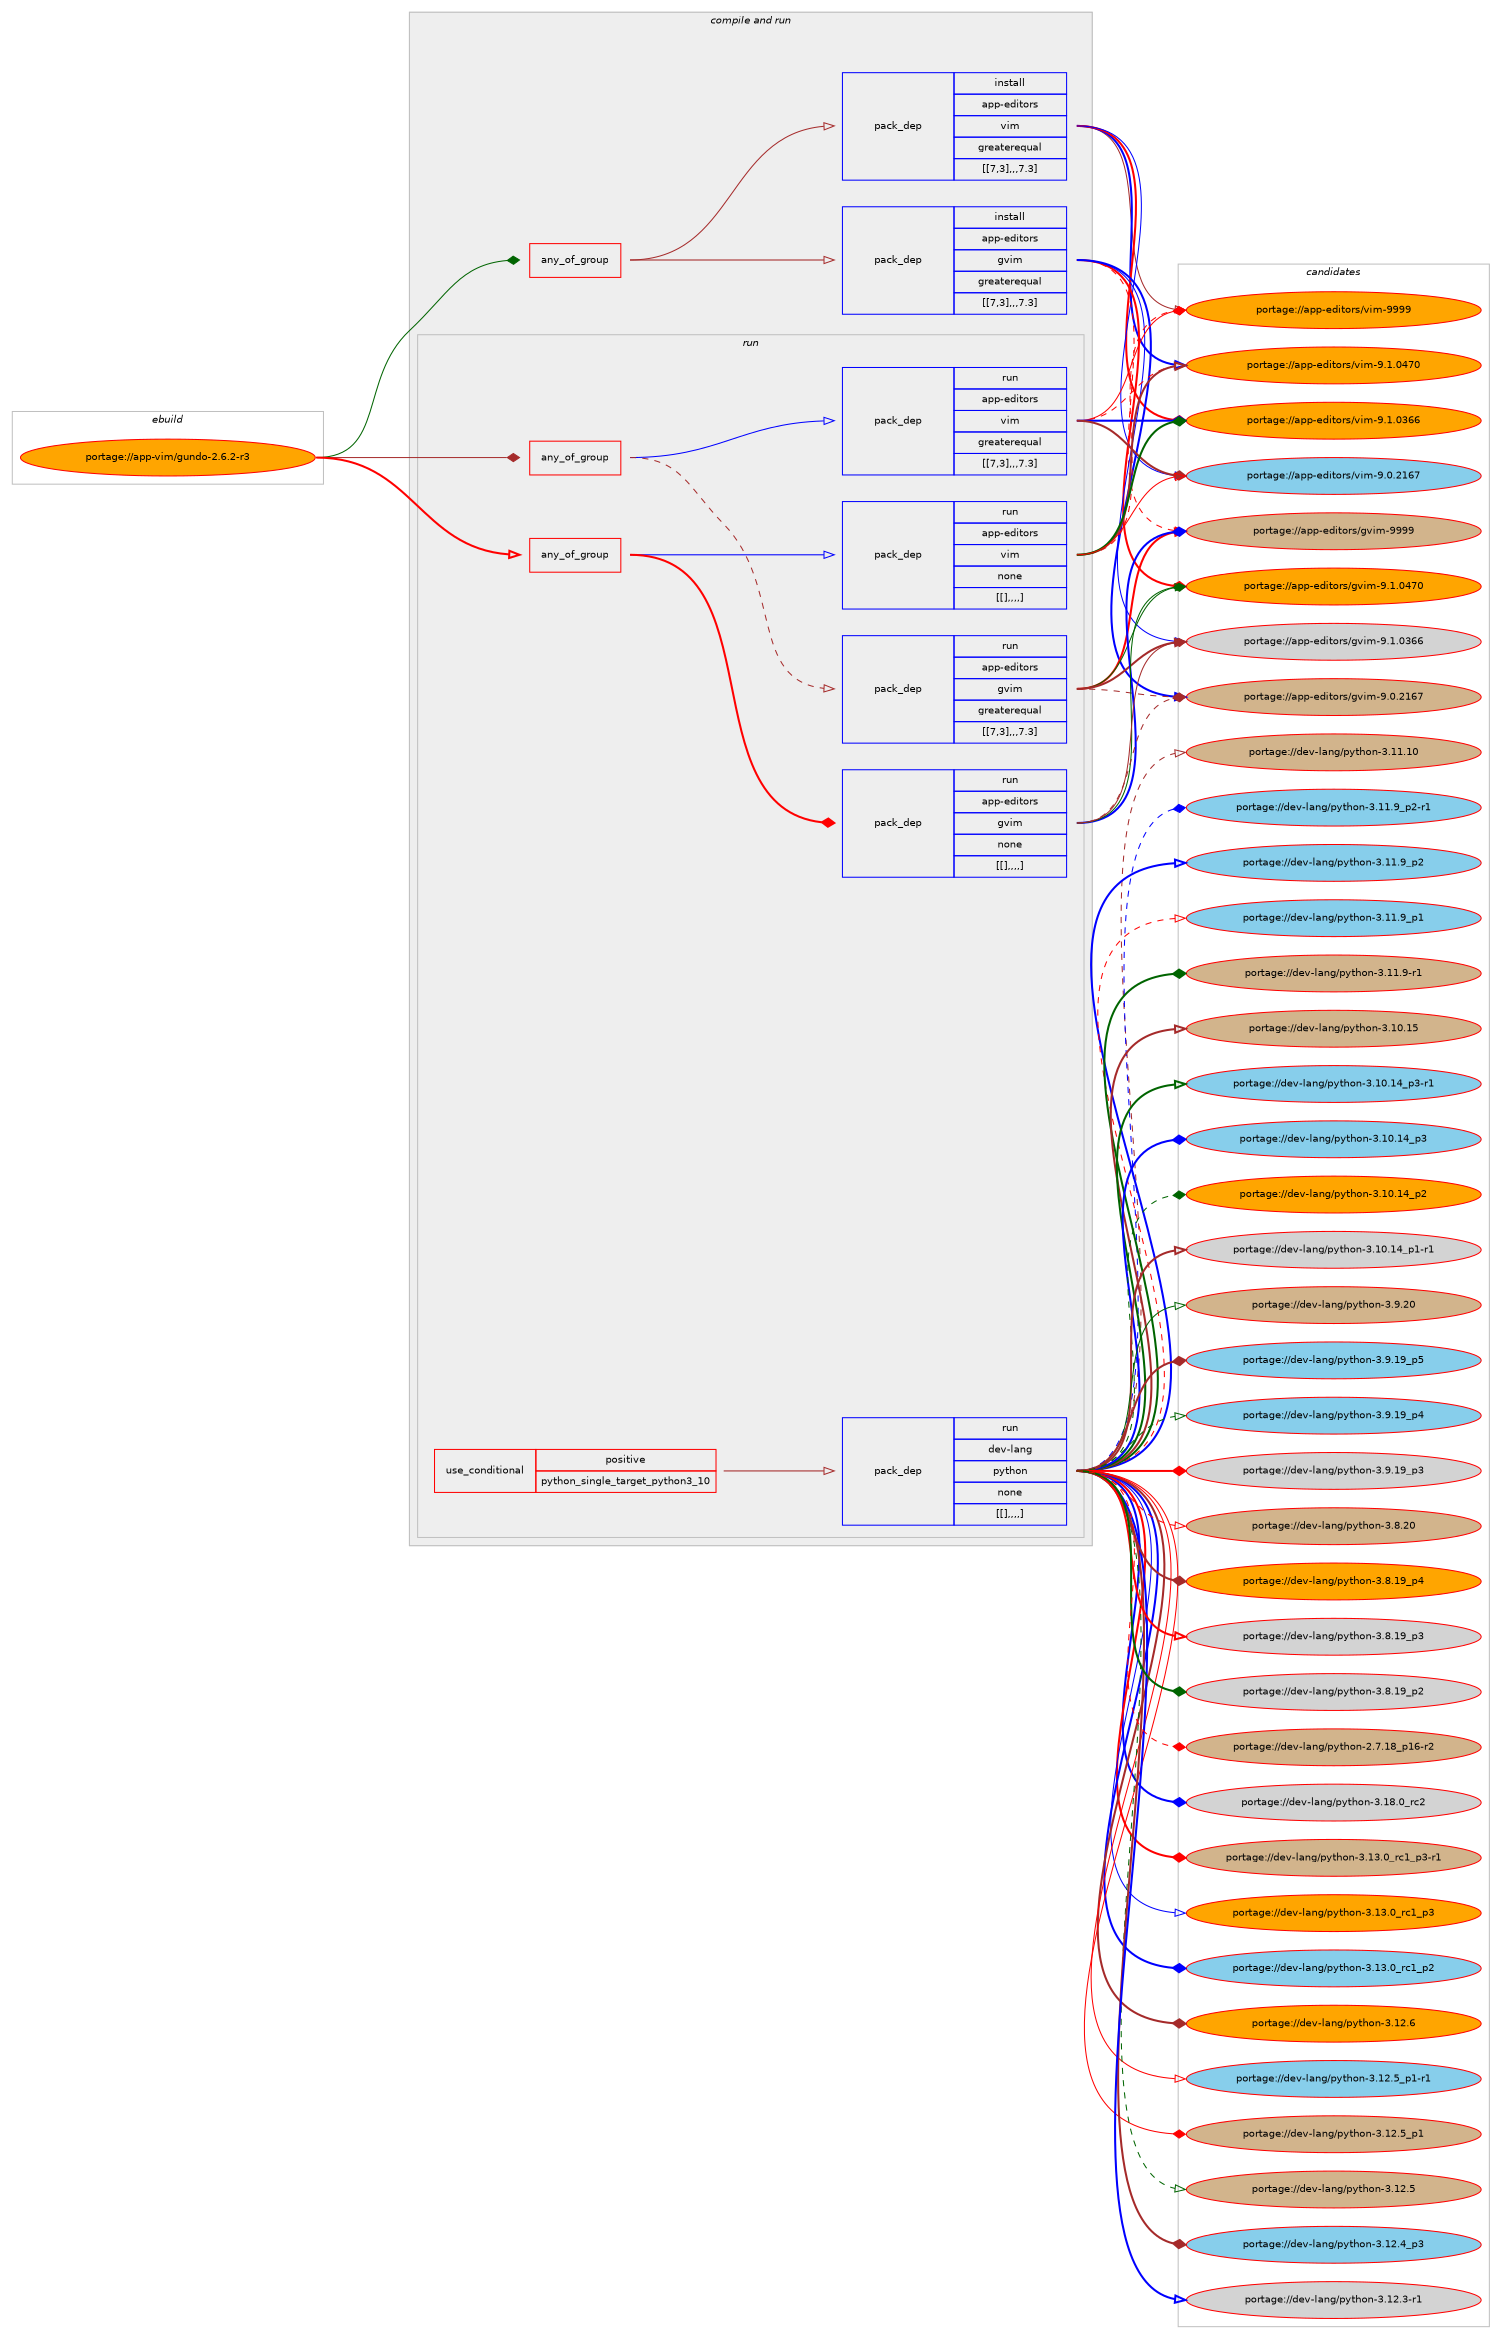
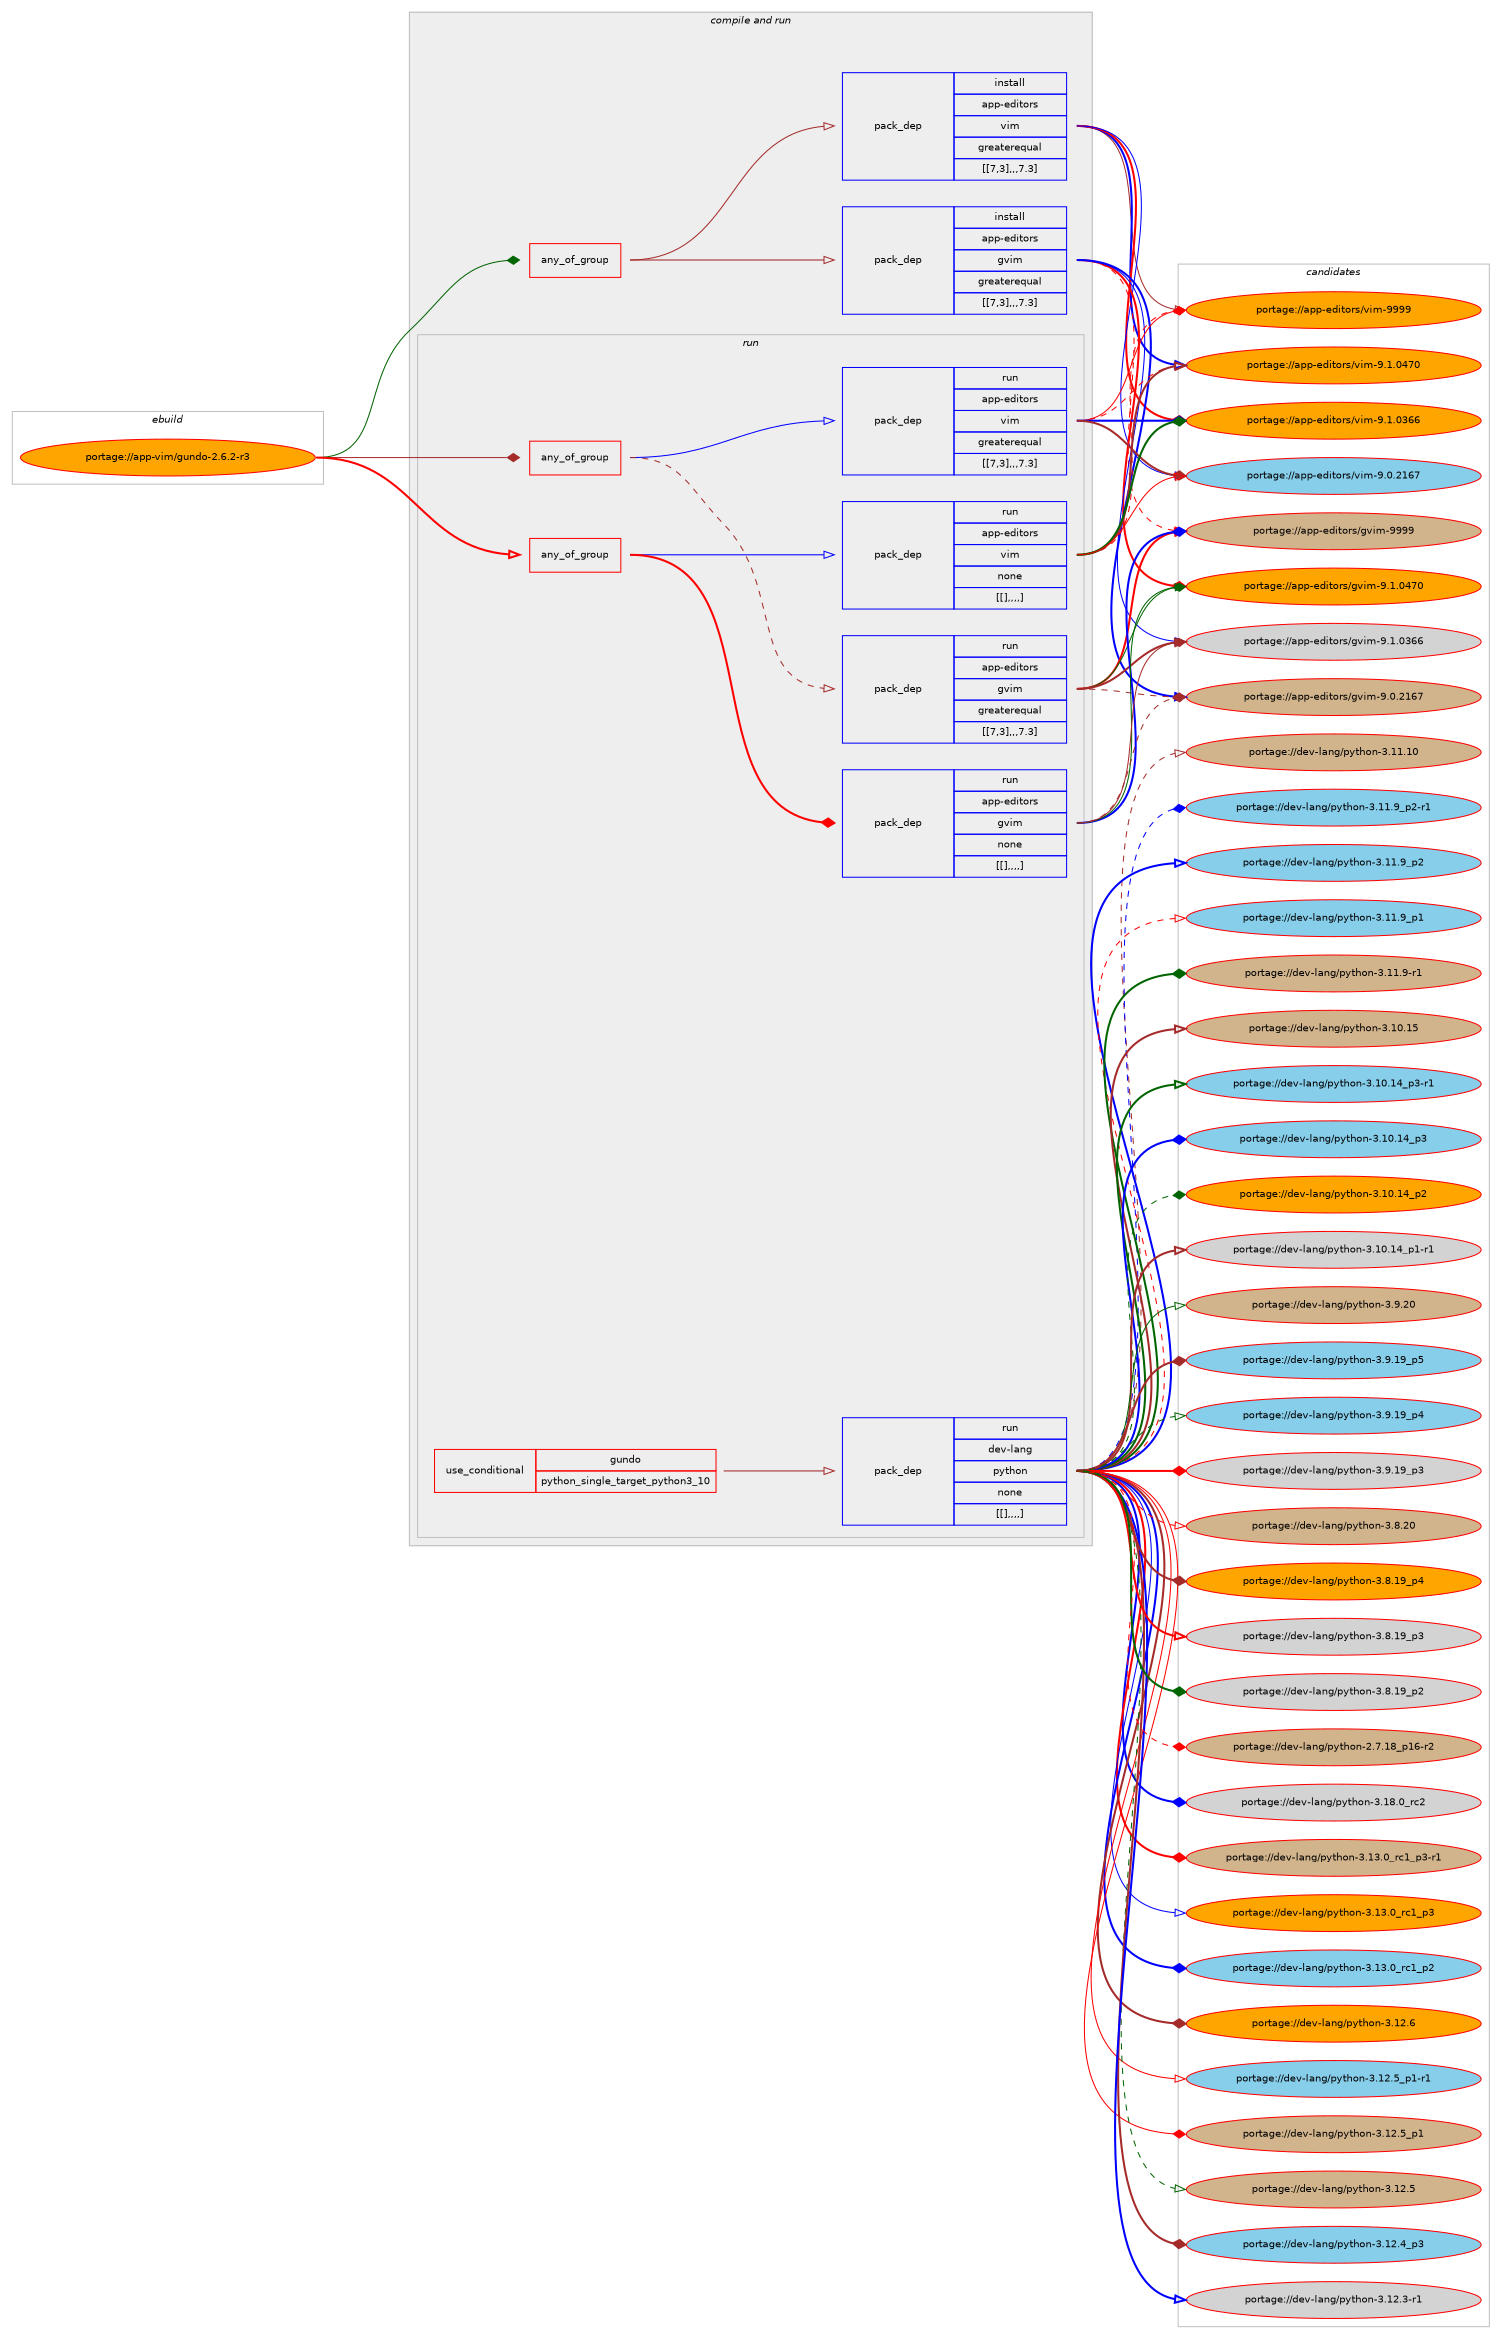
node "use_conditional": text "positive" -> "gundo"
